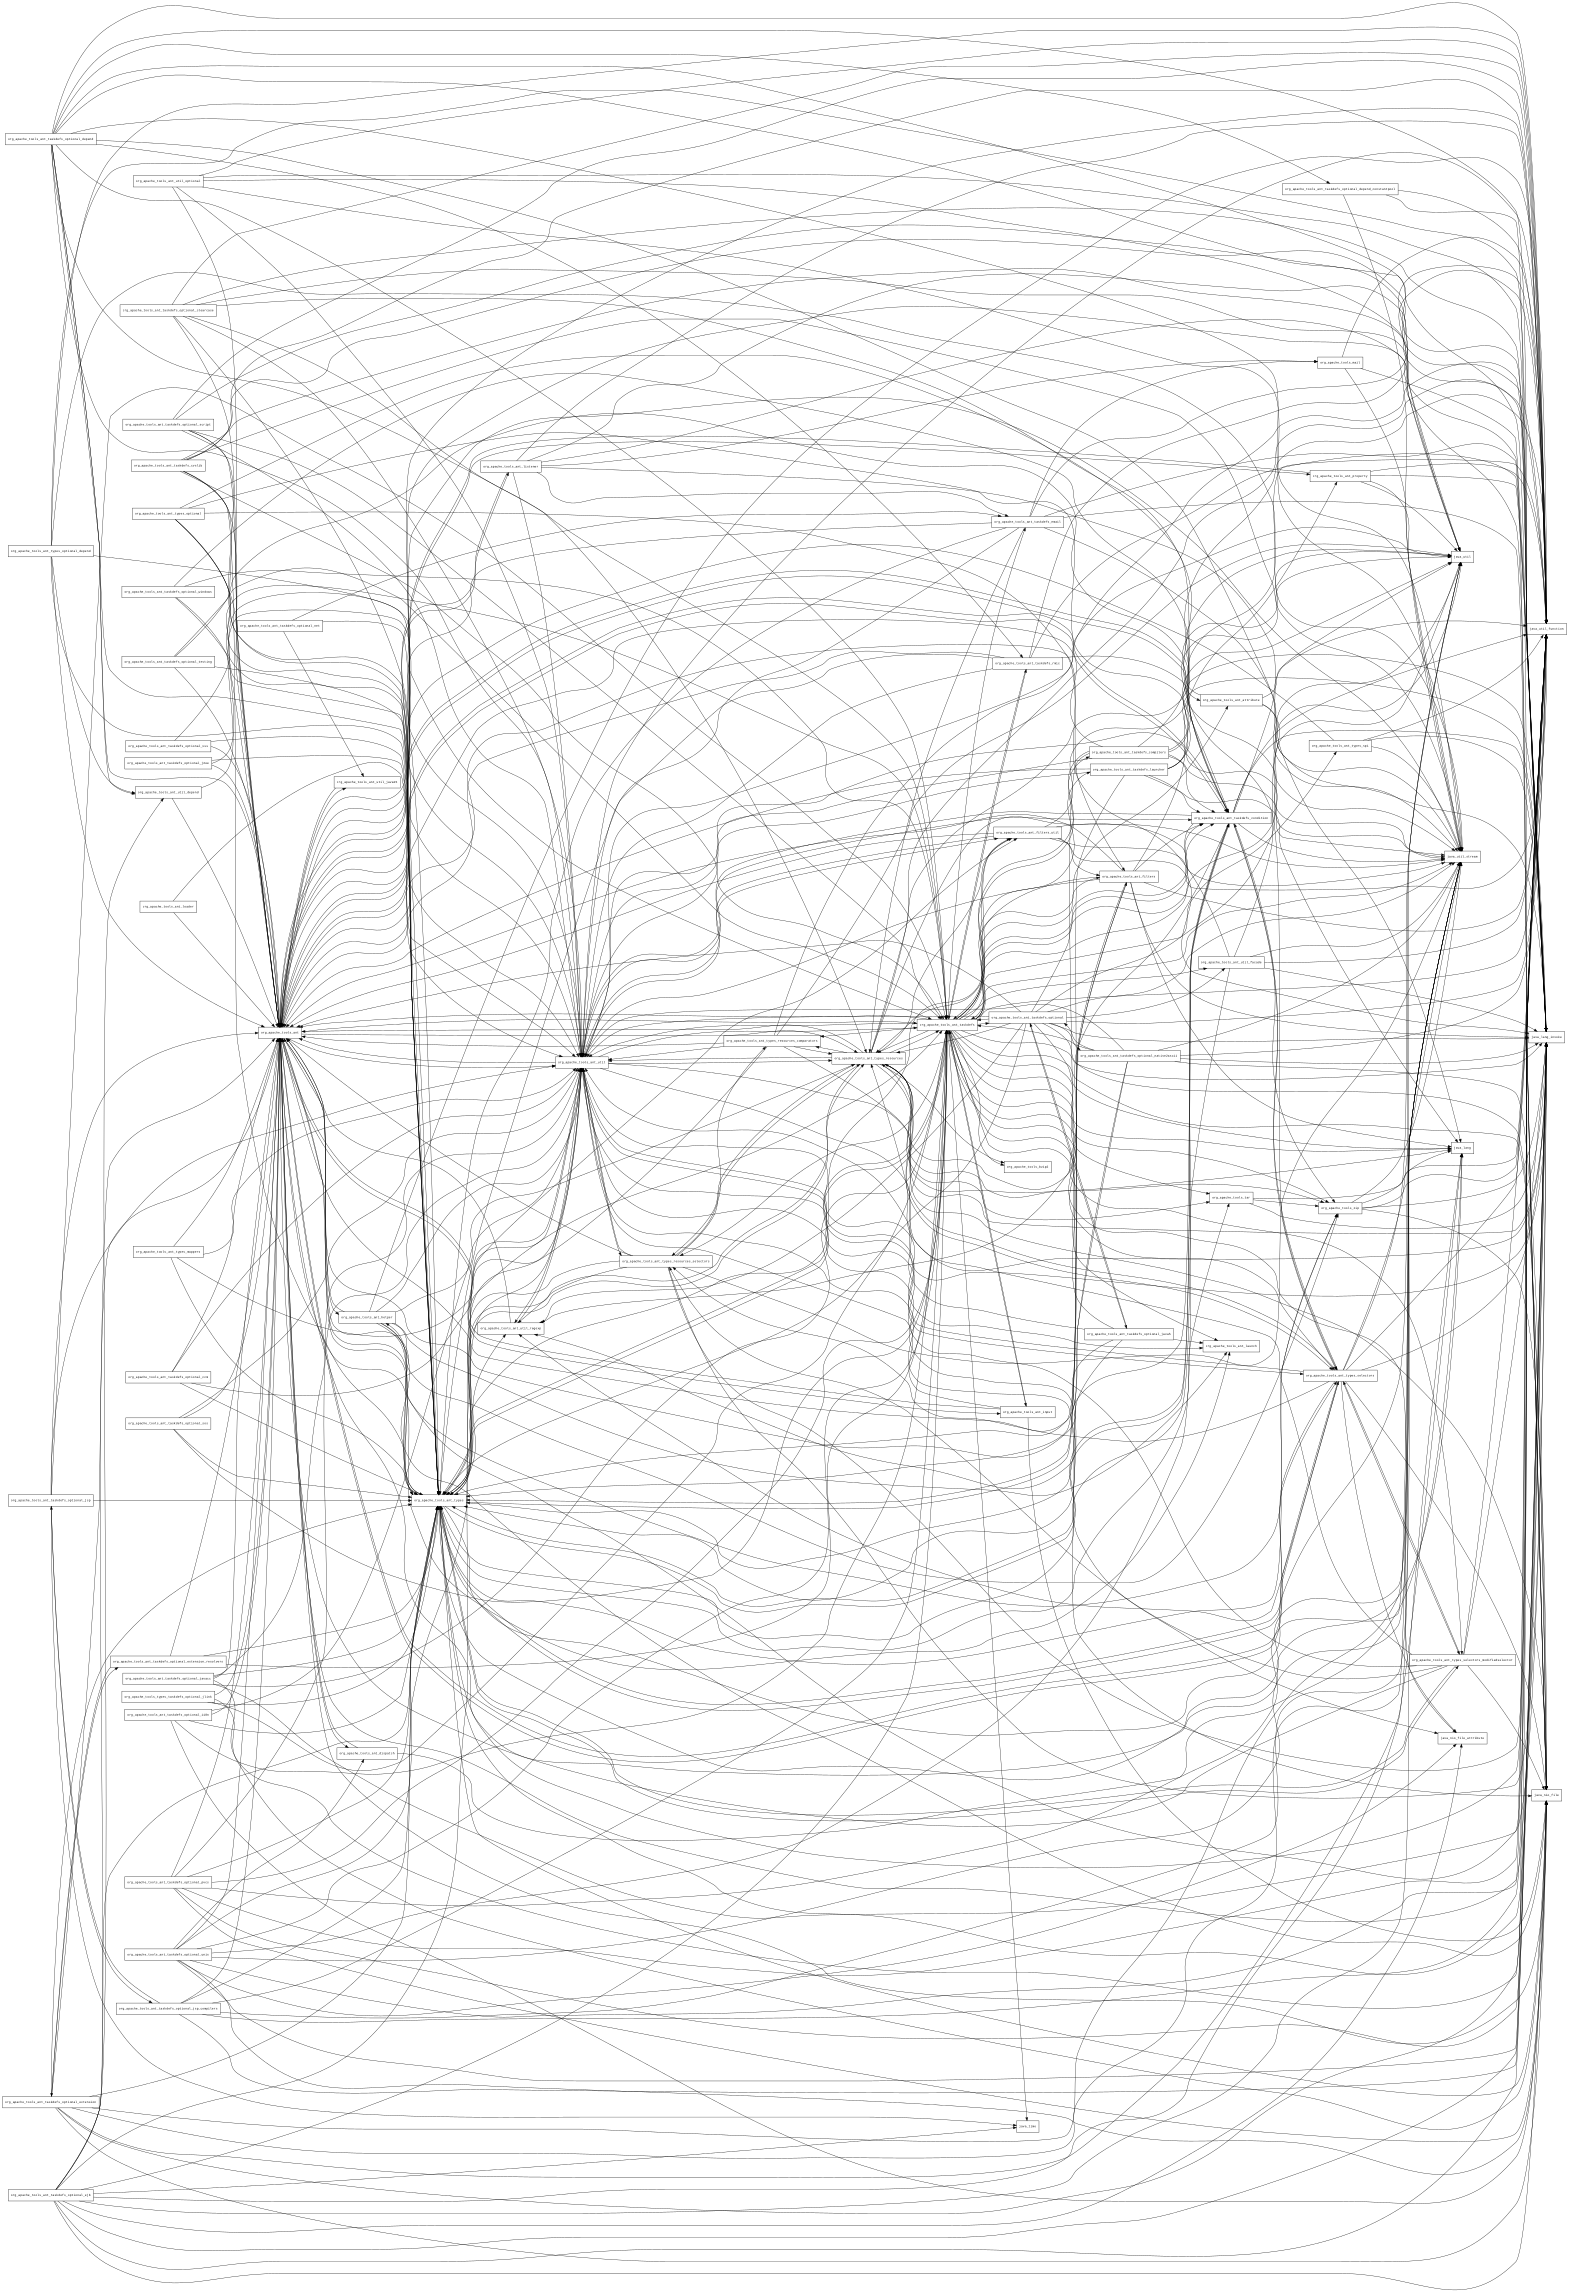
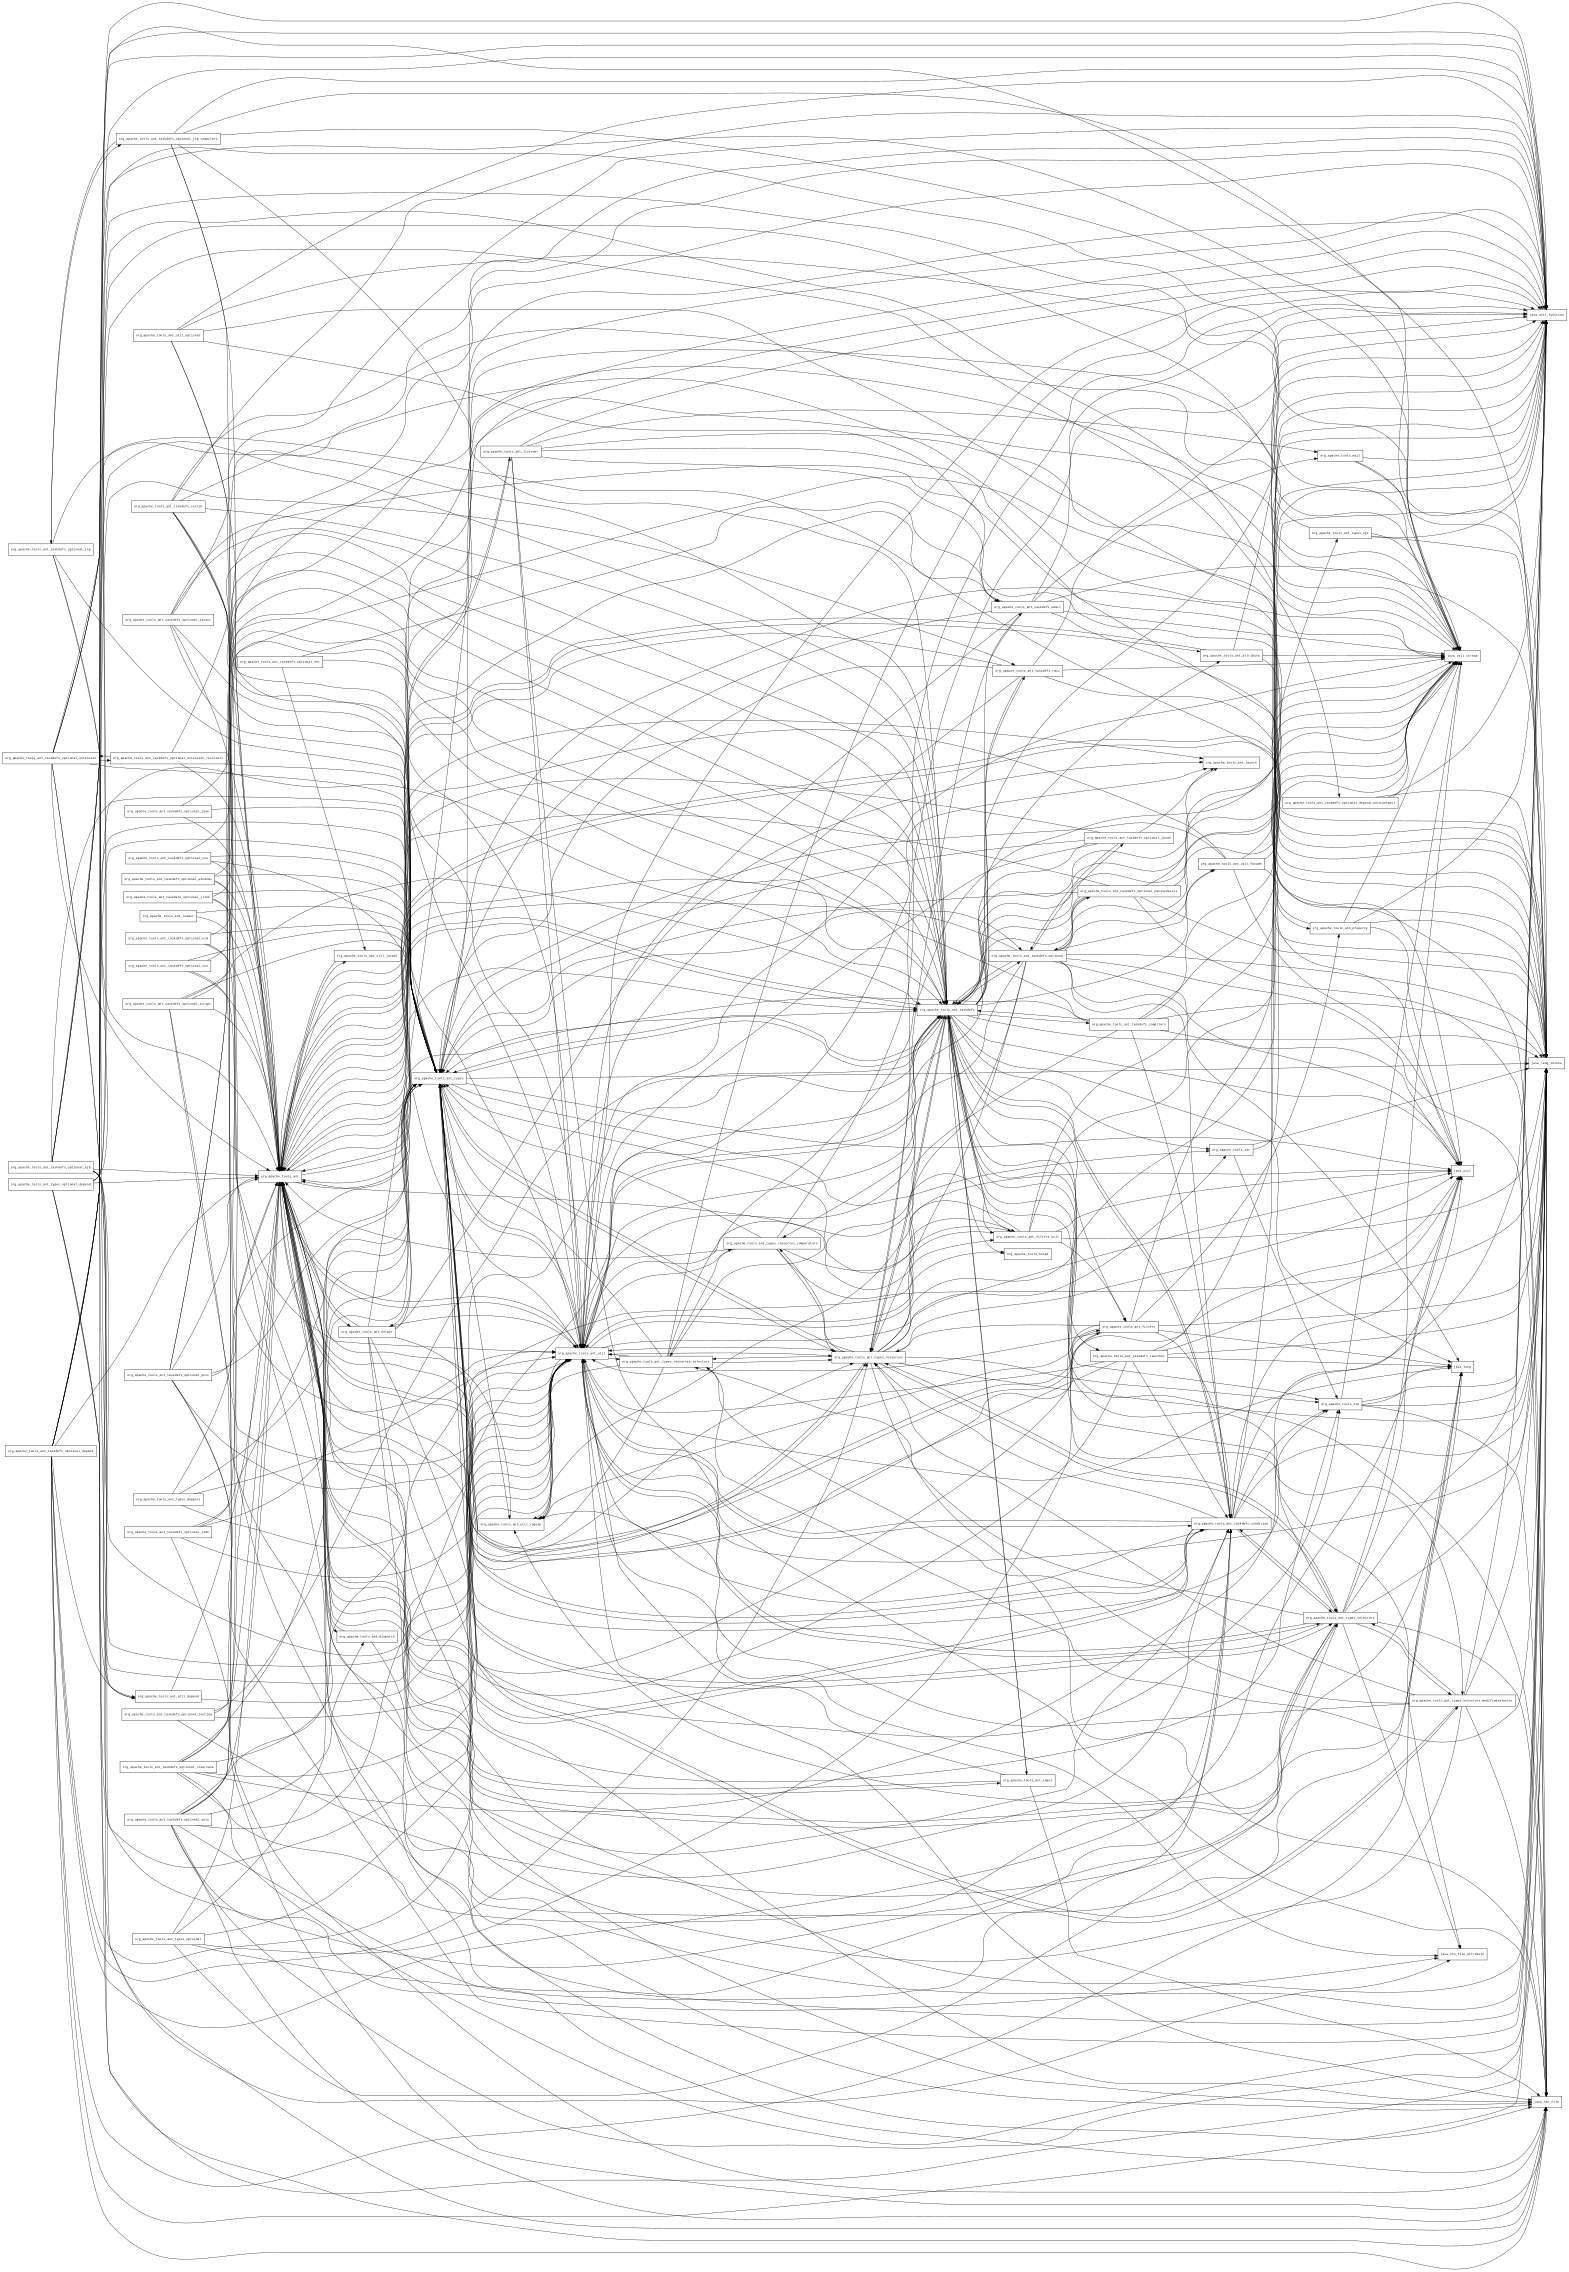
edge "org_apache_tools_ant_taskdefs_optional" -> "org_apache_tools_ant": reversed
edge "org_apache_tools_ant_taskdefs_optional_vss" -> "org_apache_tools_ant_util": added
node "org_apache_tools_types_taskdefs_optional_jlink": label "org_apache_tools_types_taskdefs_optional_jlink" -> "org_apache_tools_ant_taskdefs_optional_jlink"
node "java_time": removed
edge "org_apache_tools_ant_taskdefs_optional_extension" -> "java_lang": now "org_apache_tools_ant_taskdefs_optional_extension" -> "java_lang_invoke"
